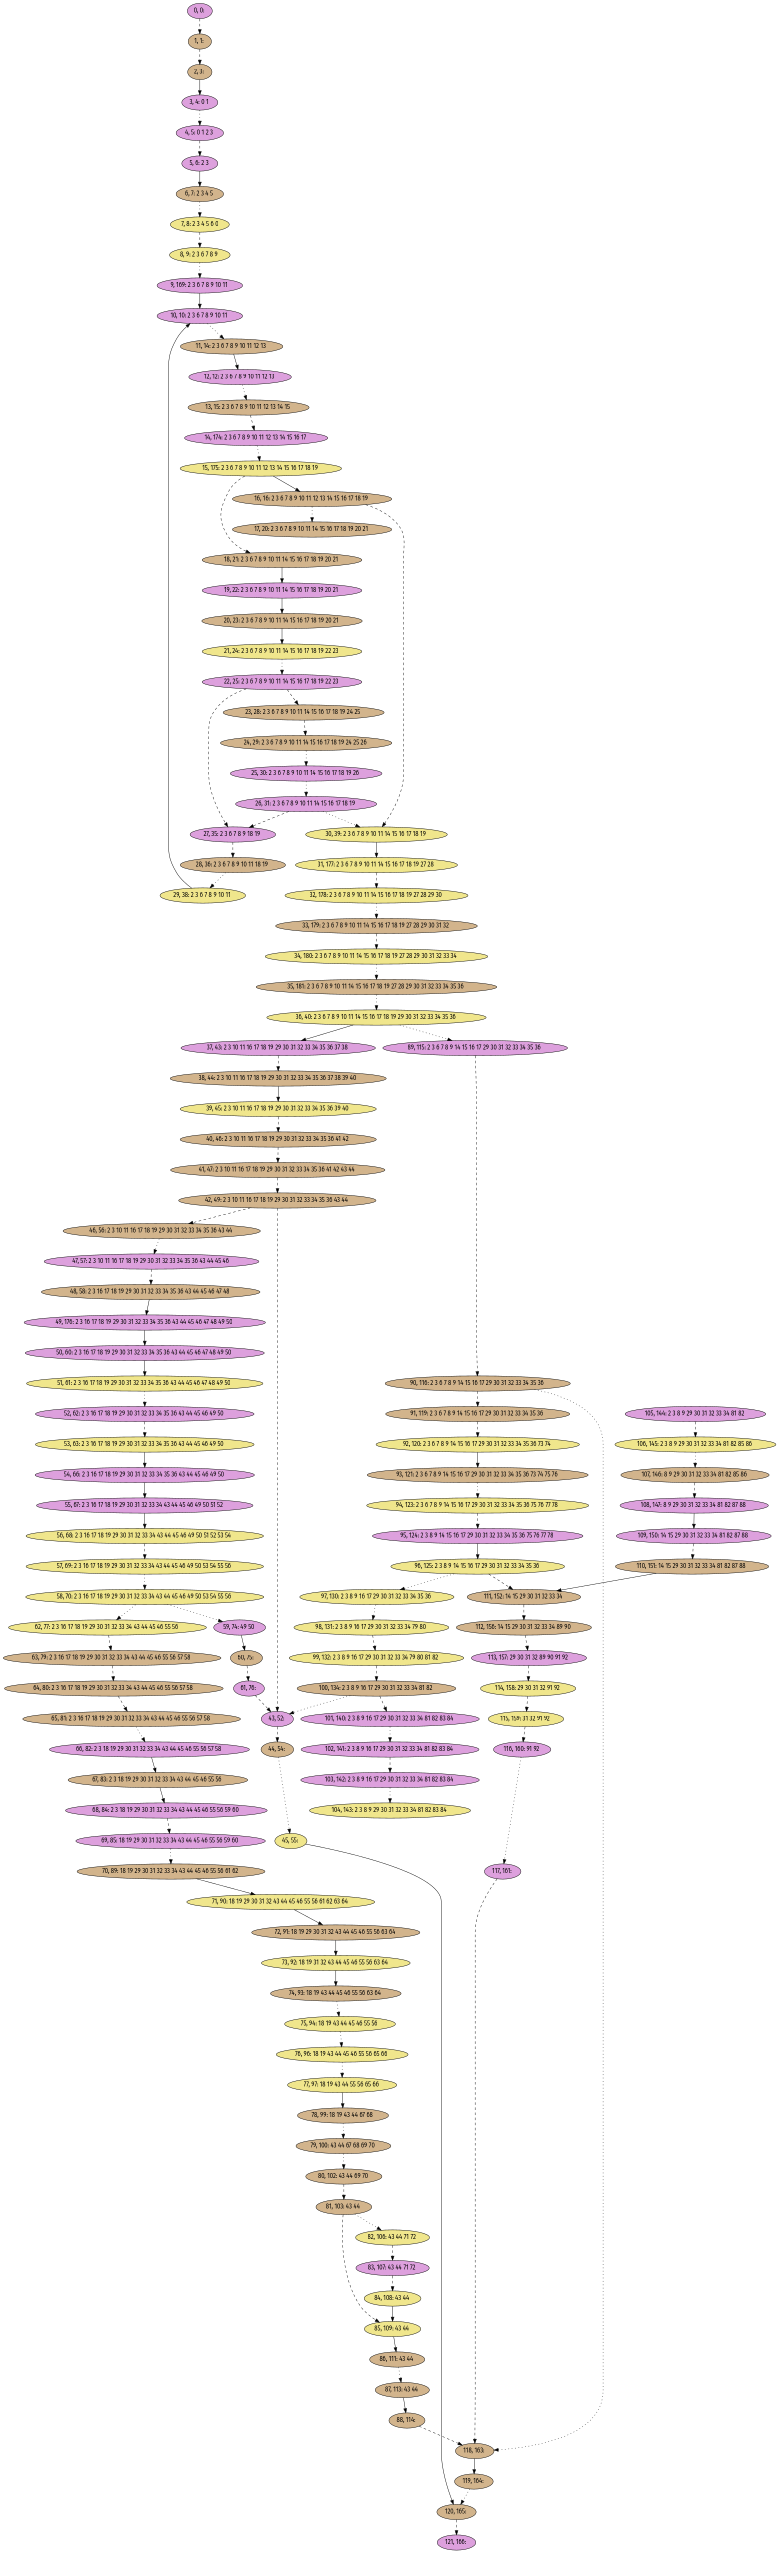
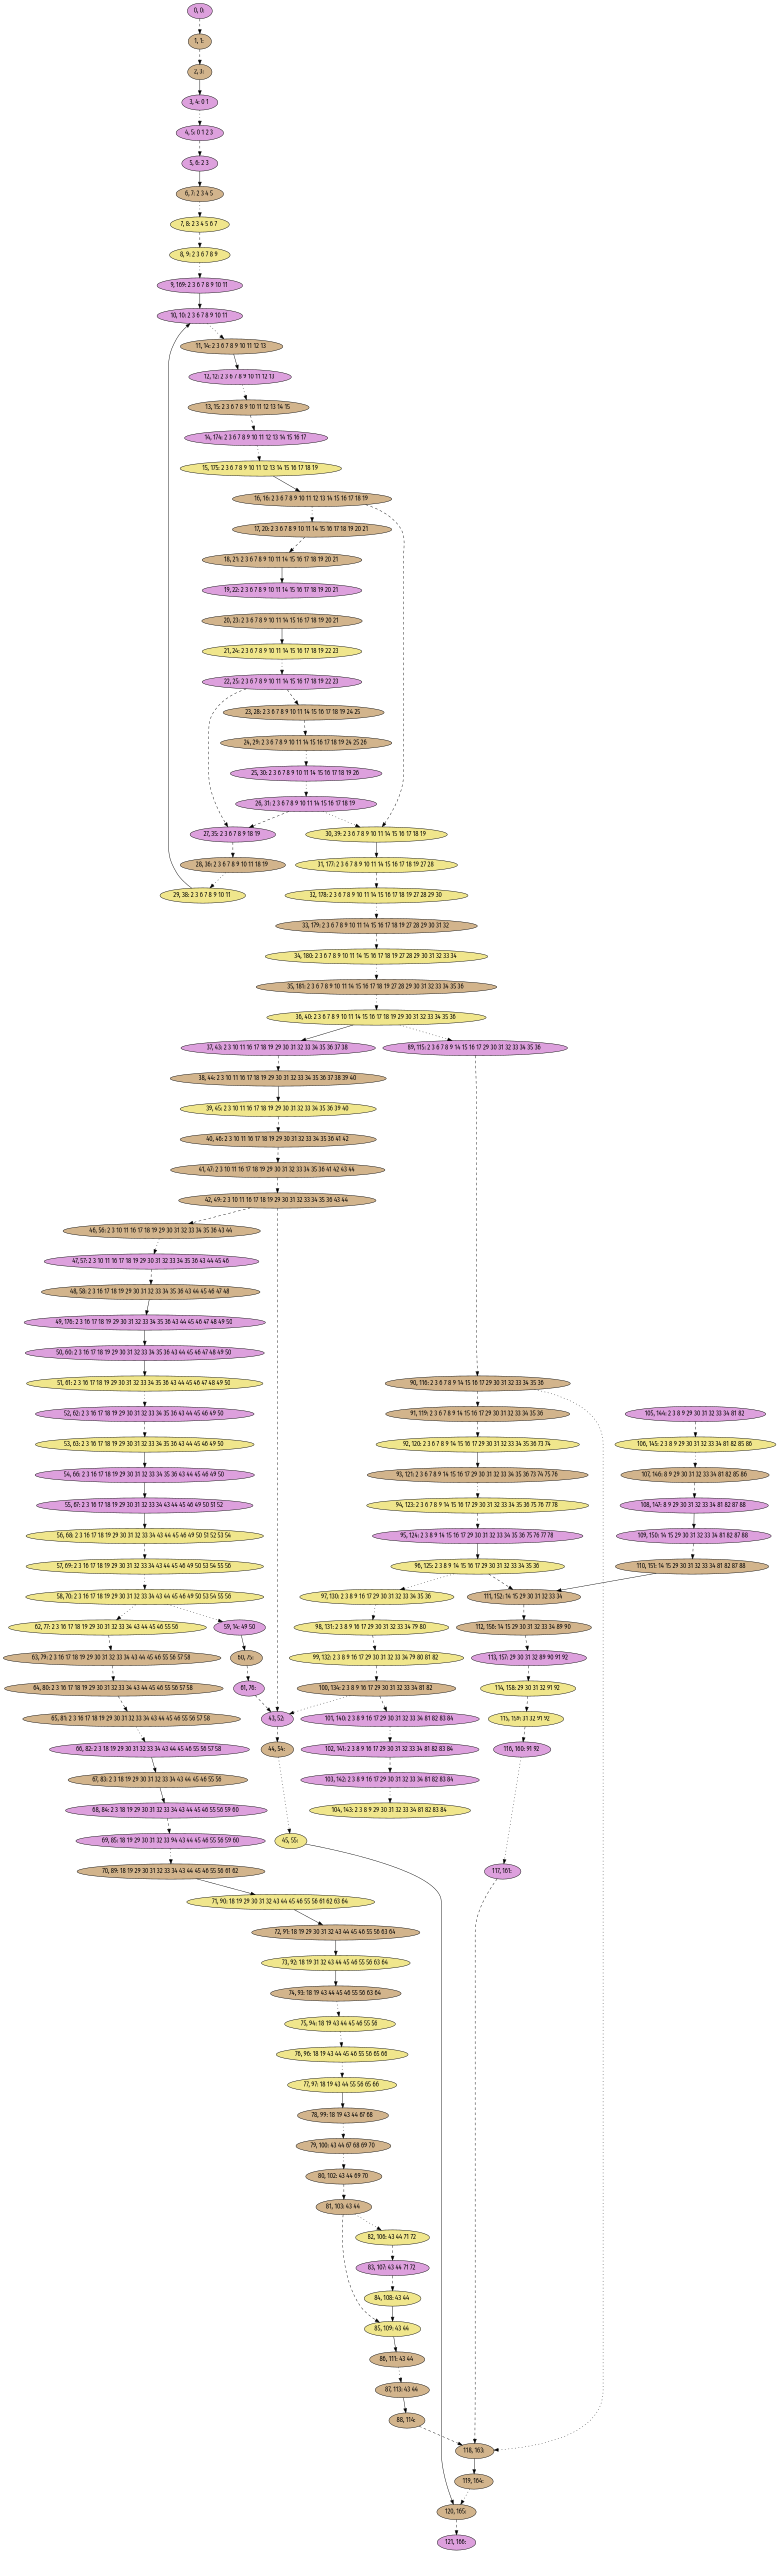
node "7, 8: 2 3 4 5 6 0": label "7, 8: 2 3 4 5 6 0" -> "7, 8: 2 3 4 5 6 7"
edge "15, 175: 2 3 6 7 8 9 10 11 12 13 14 15 16 17 18 19" -> "18, 21: 2 3 6 7 8 9 10 11 14 15 16 17 18 19 20 21": now "17, 20: 2 3 6 7 8 9 10 11 14 15 16 17 18 19 20 21" -> "18, 21: 2 3 6 7 8 9 10 11 14 15 16 17 18 19 20 21"
edge "19, 22: 2 3 6 7 8 9 10 11 14 15 16 17 18 19 20 21" -> "20, 23: 2 3 6 7 8 9 10 11 14 15 16 17 18 19 20 21": removed
node "59, 74: 49 50": label "59, 74: 49 50" -> "59, 14: 49 50"
node "69, 85: 18 19 29 30 31 32 33 34 43 44 45 46 55 56 59 60": label "69, 85: 18 19 29 30 31 32 33 34 43 44 45 46 55 56 59 60" -> "69, 85: 18 19 29 30 31 32 33 94 43 44 45 46 55 56 59 60"
